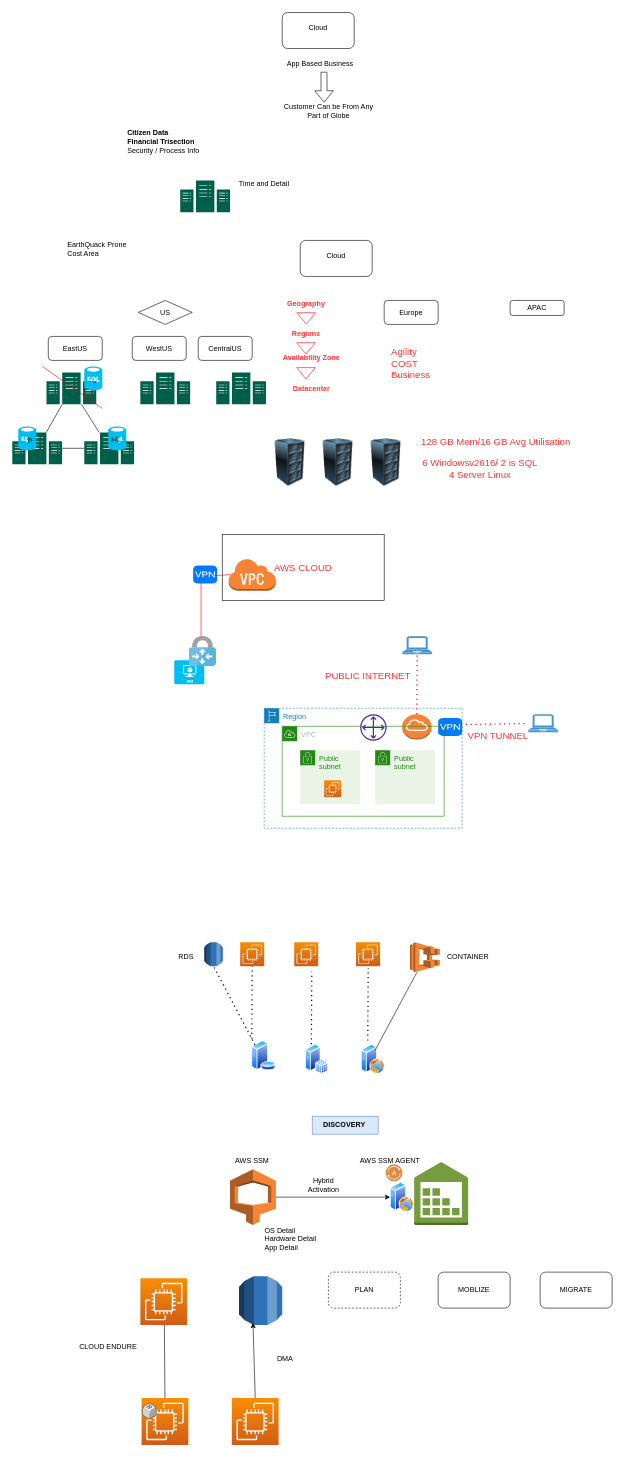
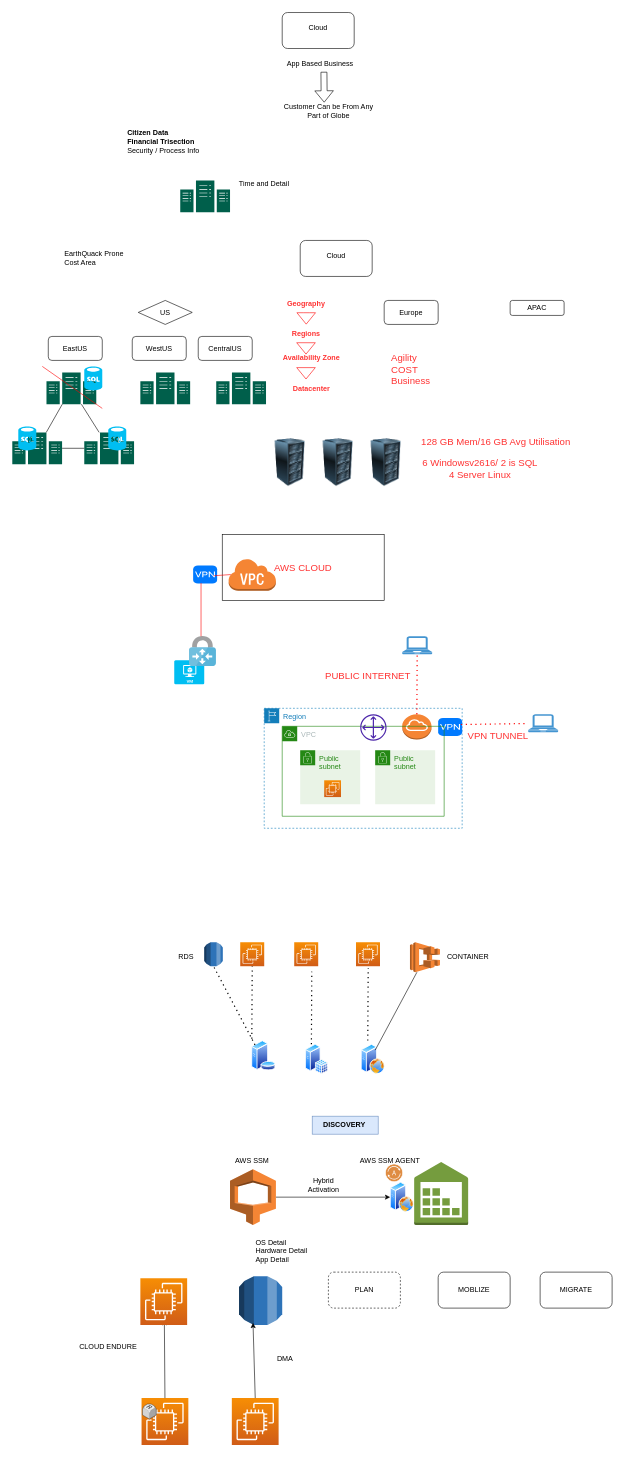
node "EarthQuack Prone Cost Area": moved (102, 249) -> (99, 258)
node "Agility COST Business": moved (456, 363) -> (456, 369)
node "OS Detail Hardware Detail App Detail": moved (312, 1239) -> (303, 1251)
